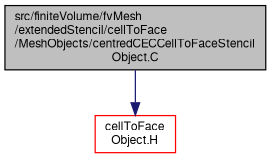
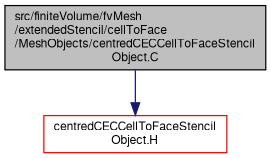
node "cellToFace Object.H": label "cellToFace Object.H" -> "centredCECCellToFaceStencil Object.H"
